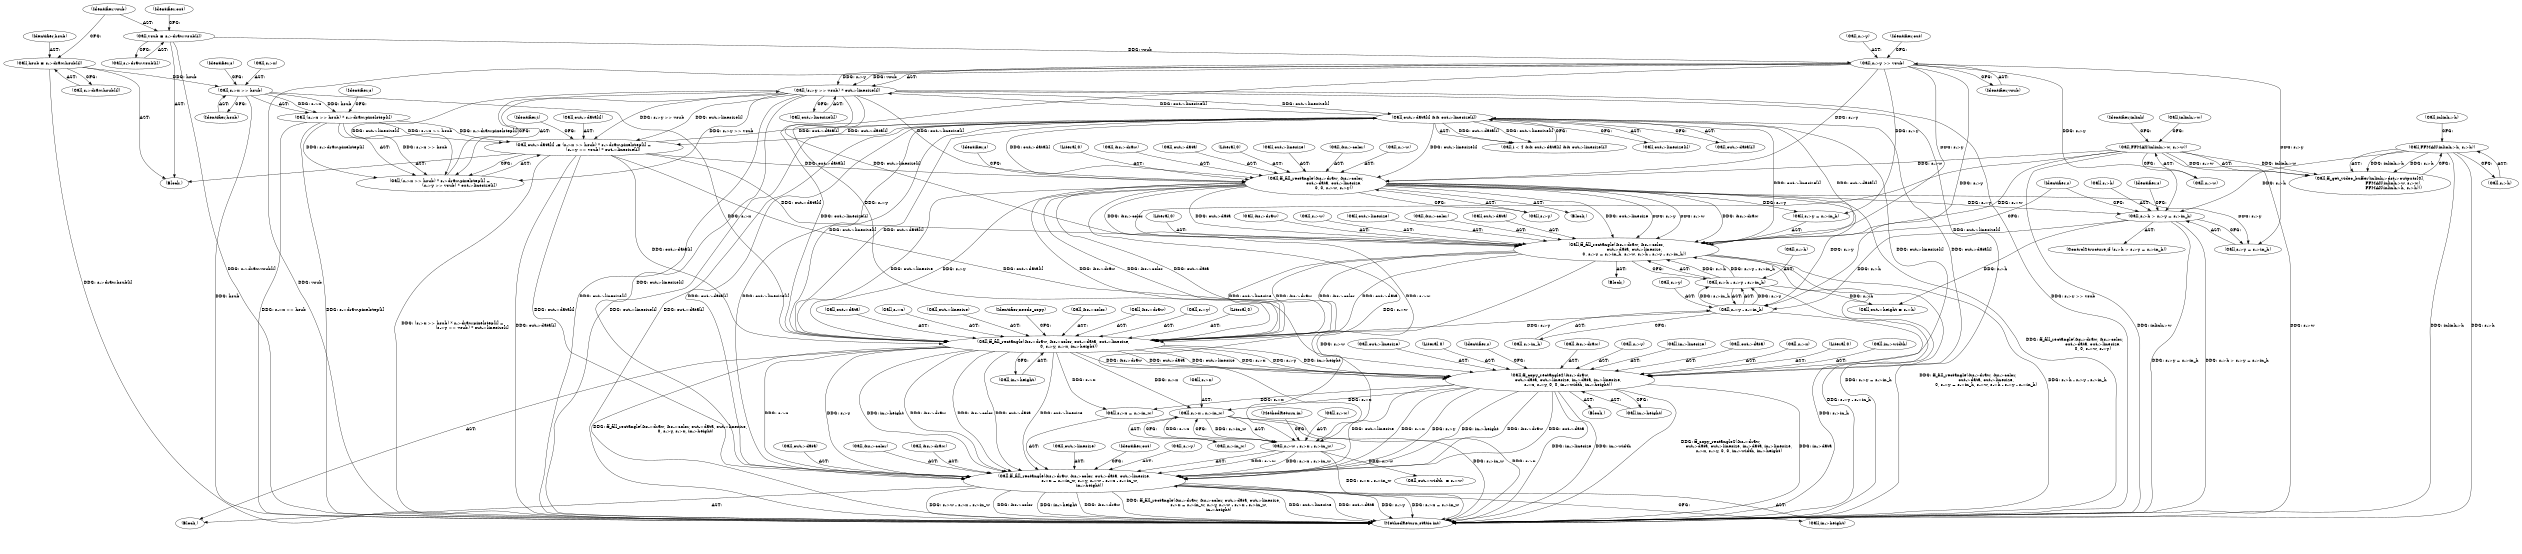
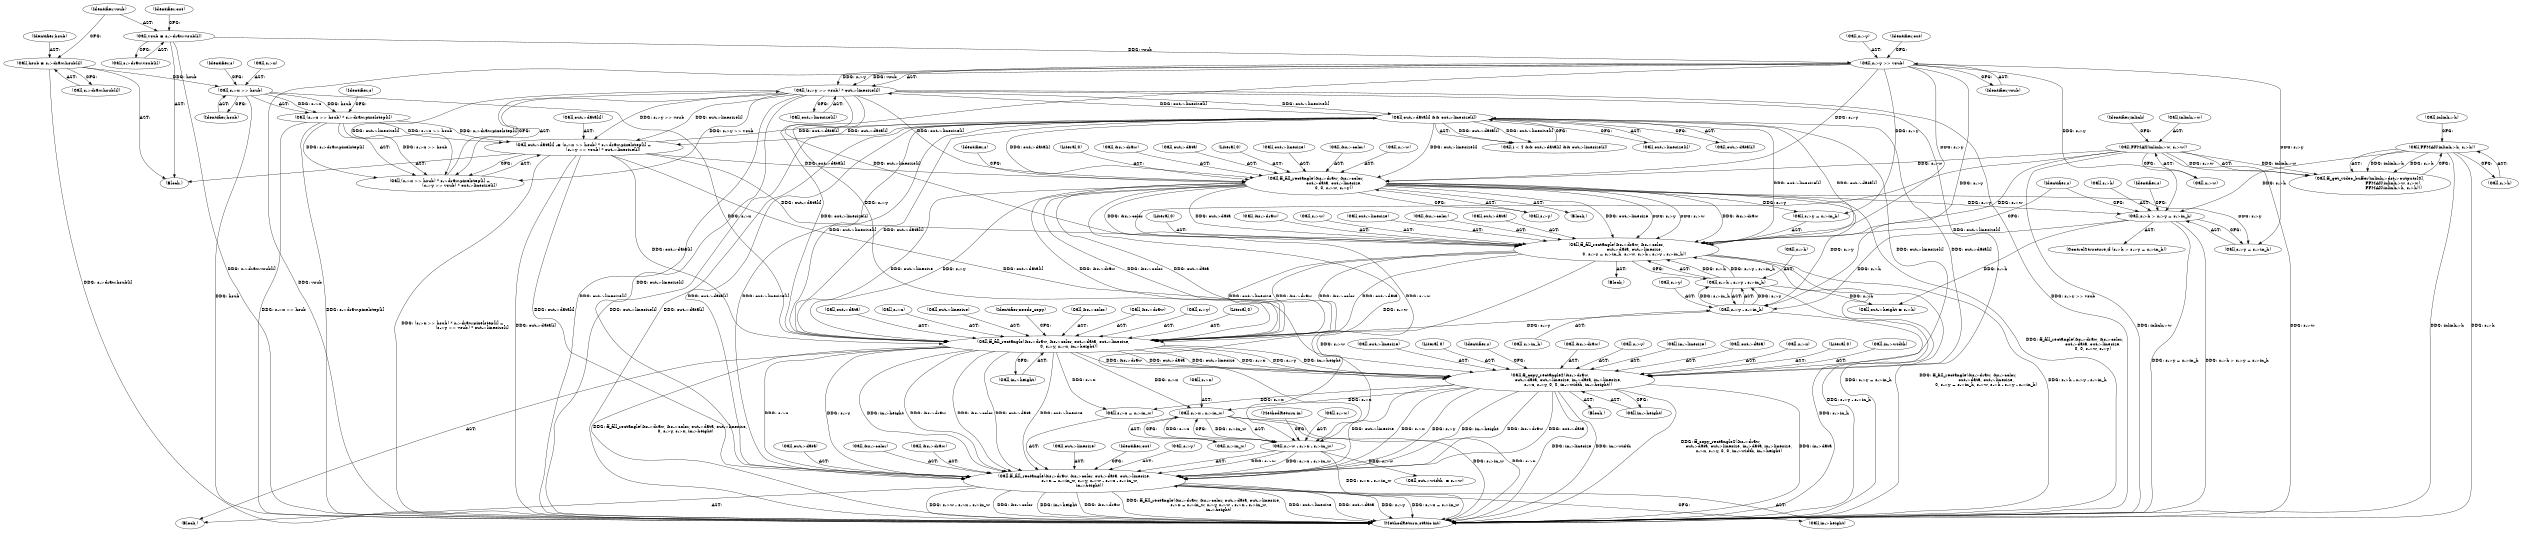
node "(Identifier,i)": removed
edge "(Call,inlink->w)" -> "(Call,FFMAX(inlink->w, s->w))": label "CFG: " -> "AST: "
edge "(Call,s->y - s->in_h)" -> "(Call,s->in_h)": removed, label "CFG:"
